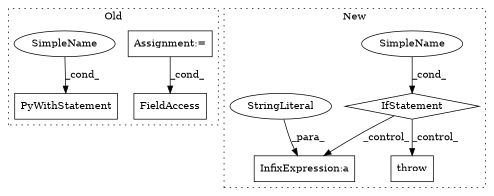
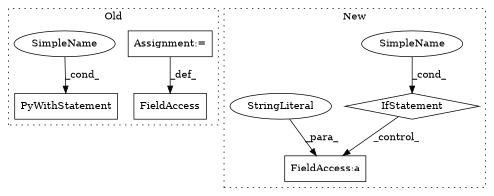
edge "Assignment:=" -> "FieldAccess": label "_cond_" -> "_def_"
node "InfixExpression:a": label "InfixExpression:a" -> "FieldAccess:a"
node "throw": removed
